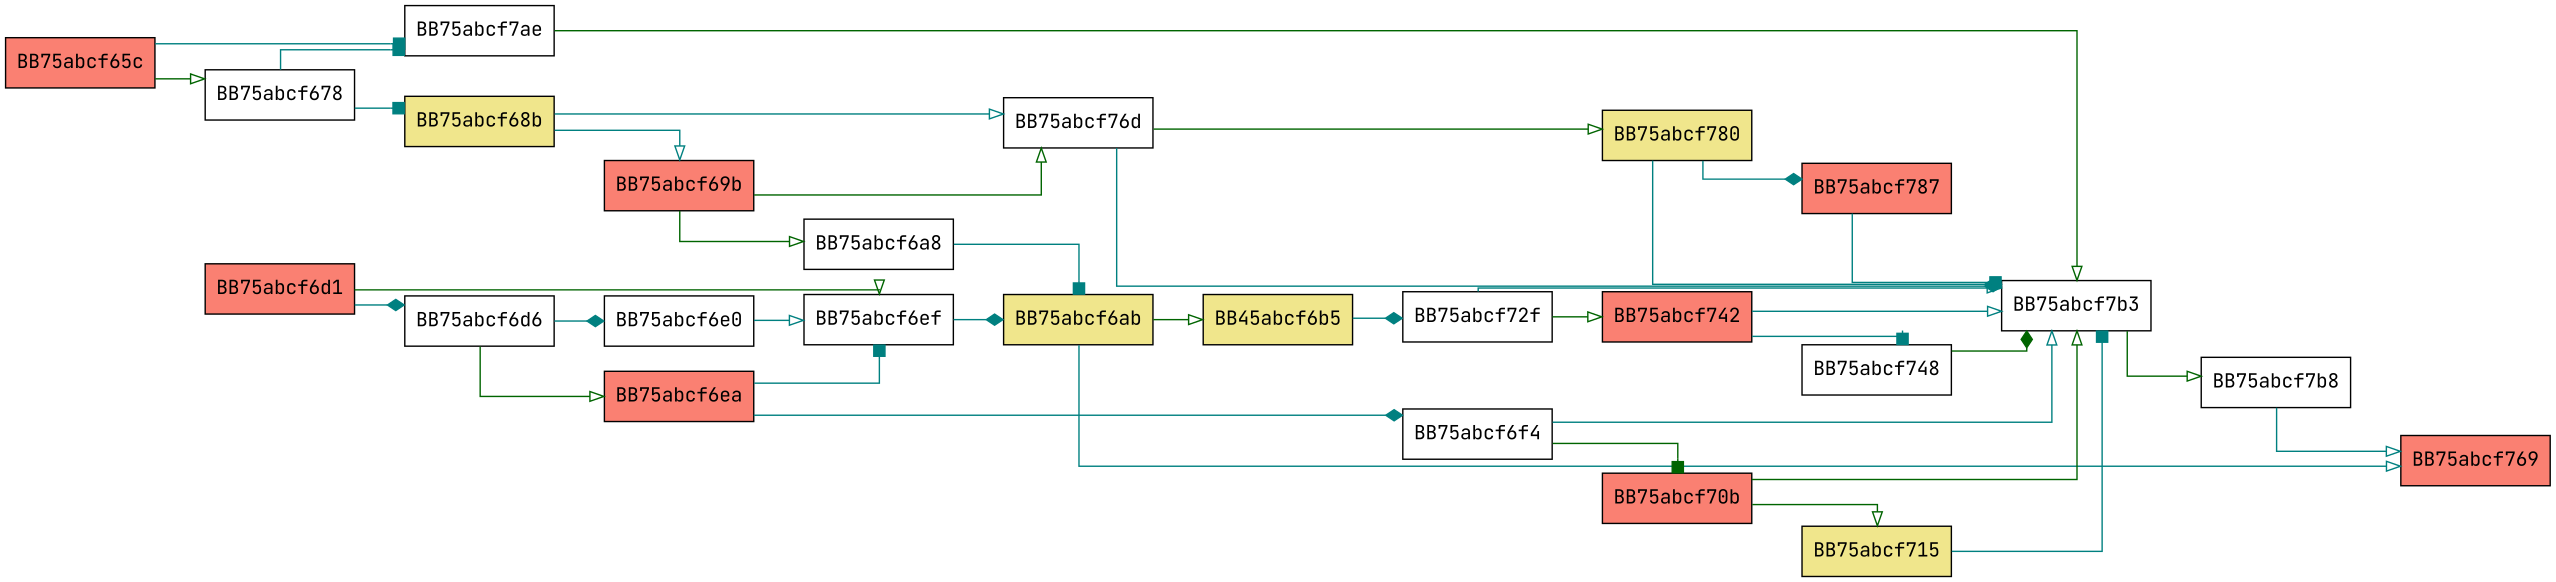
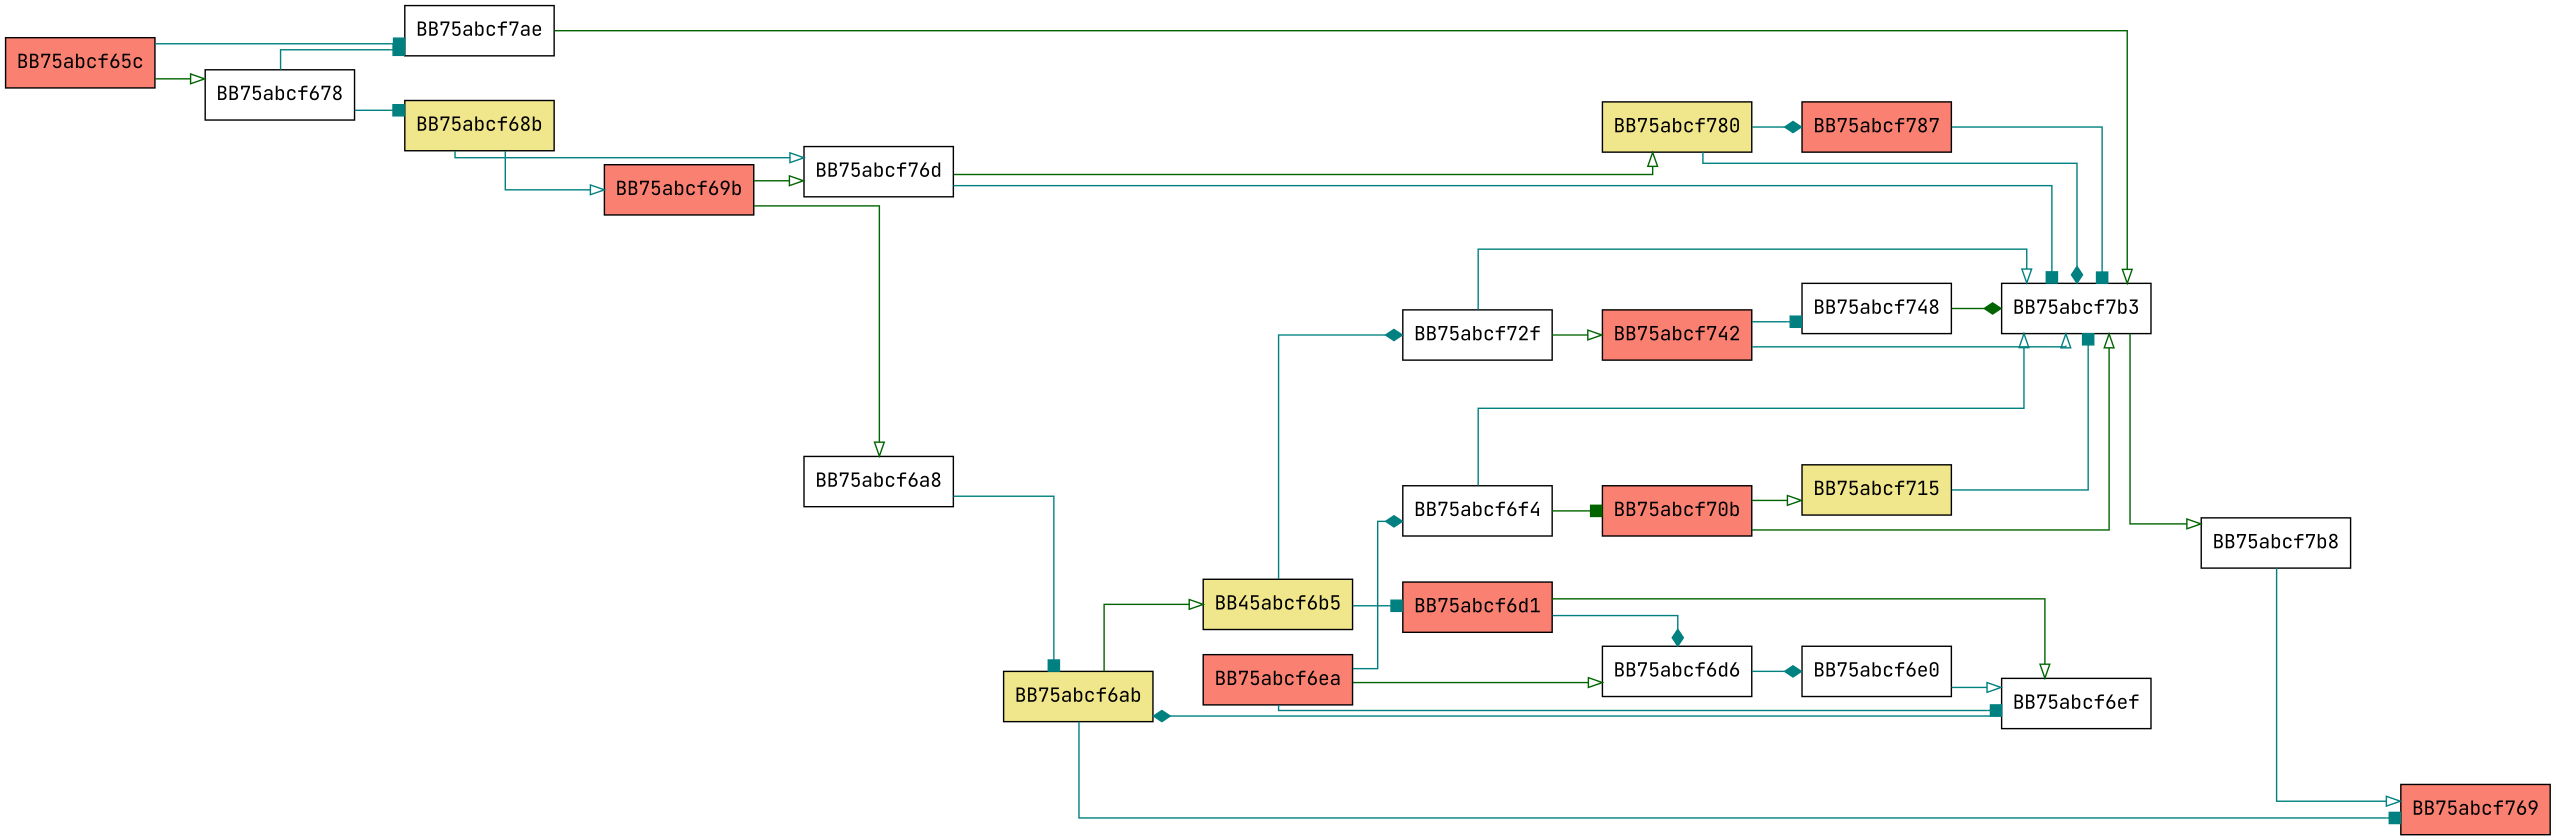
edge "BB75abcf76d" -> "BB75abcf7b3": arrowhead diamond -> box
edge "BB75abcf6d6" -> "BB75abcf6ea": reversed
edge "BB75abcf6ab" -> "BB75abcf769": arrowhead onormal -> box
edge "BB45abcf6b5" -> "BB75abcf6d1": added
